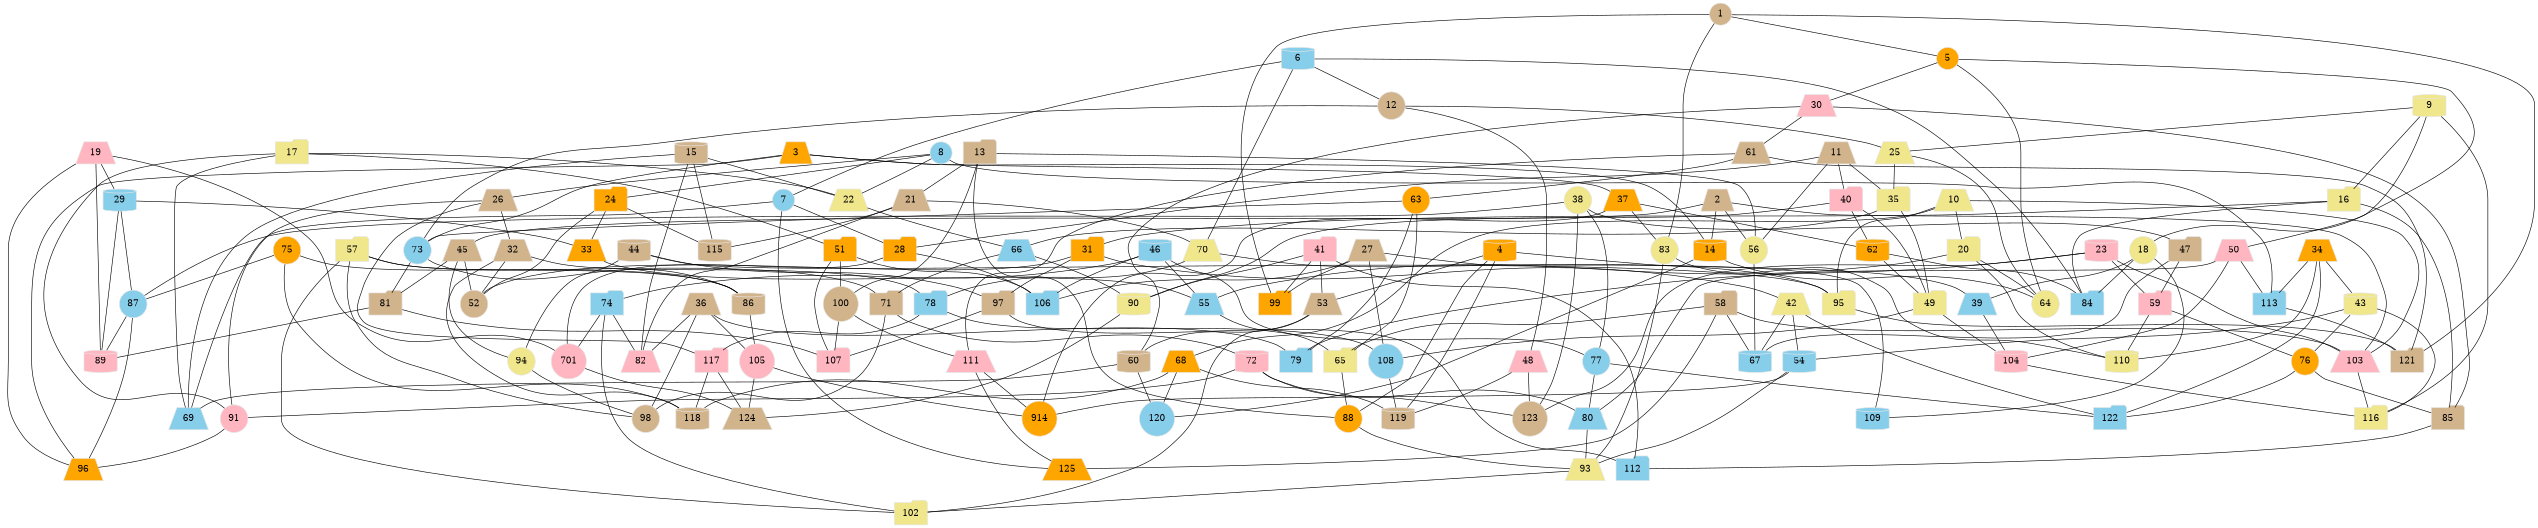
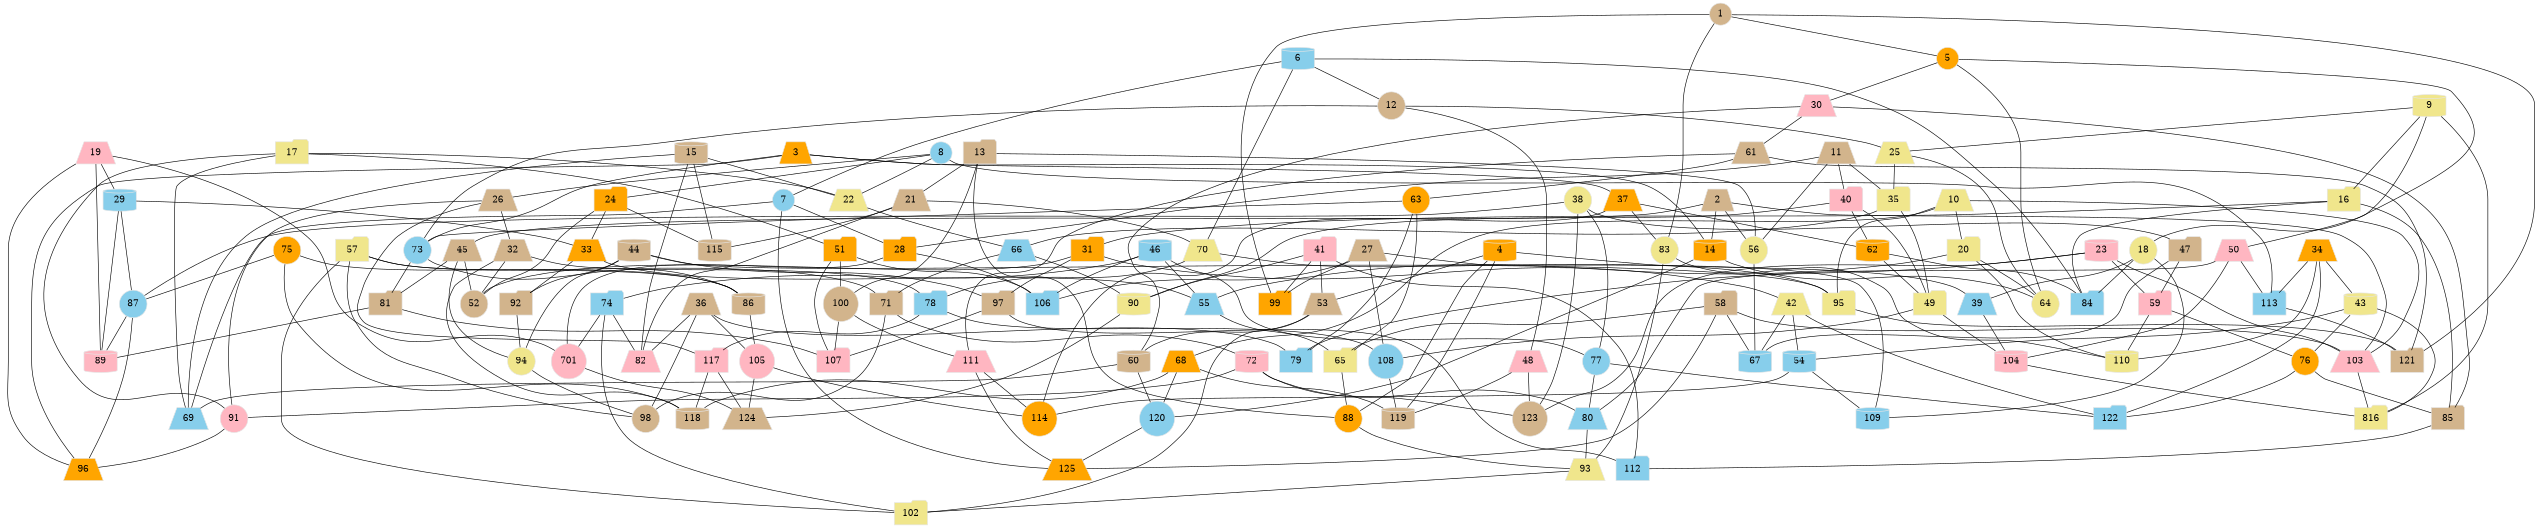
node "92": added
node "914": label "914" -> "114"
node "116": label "116" -> "816"
edge "54" -- "93": now "54" -- "109"
edge "120" -- "125": added
